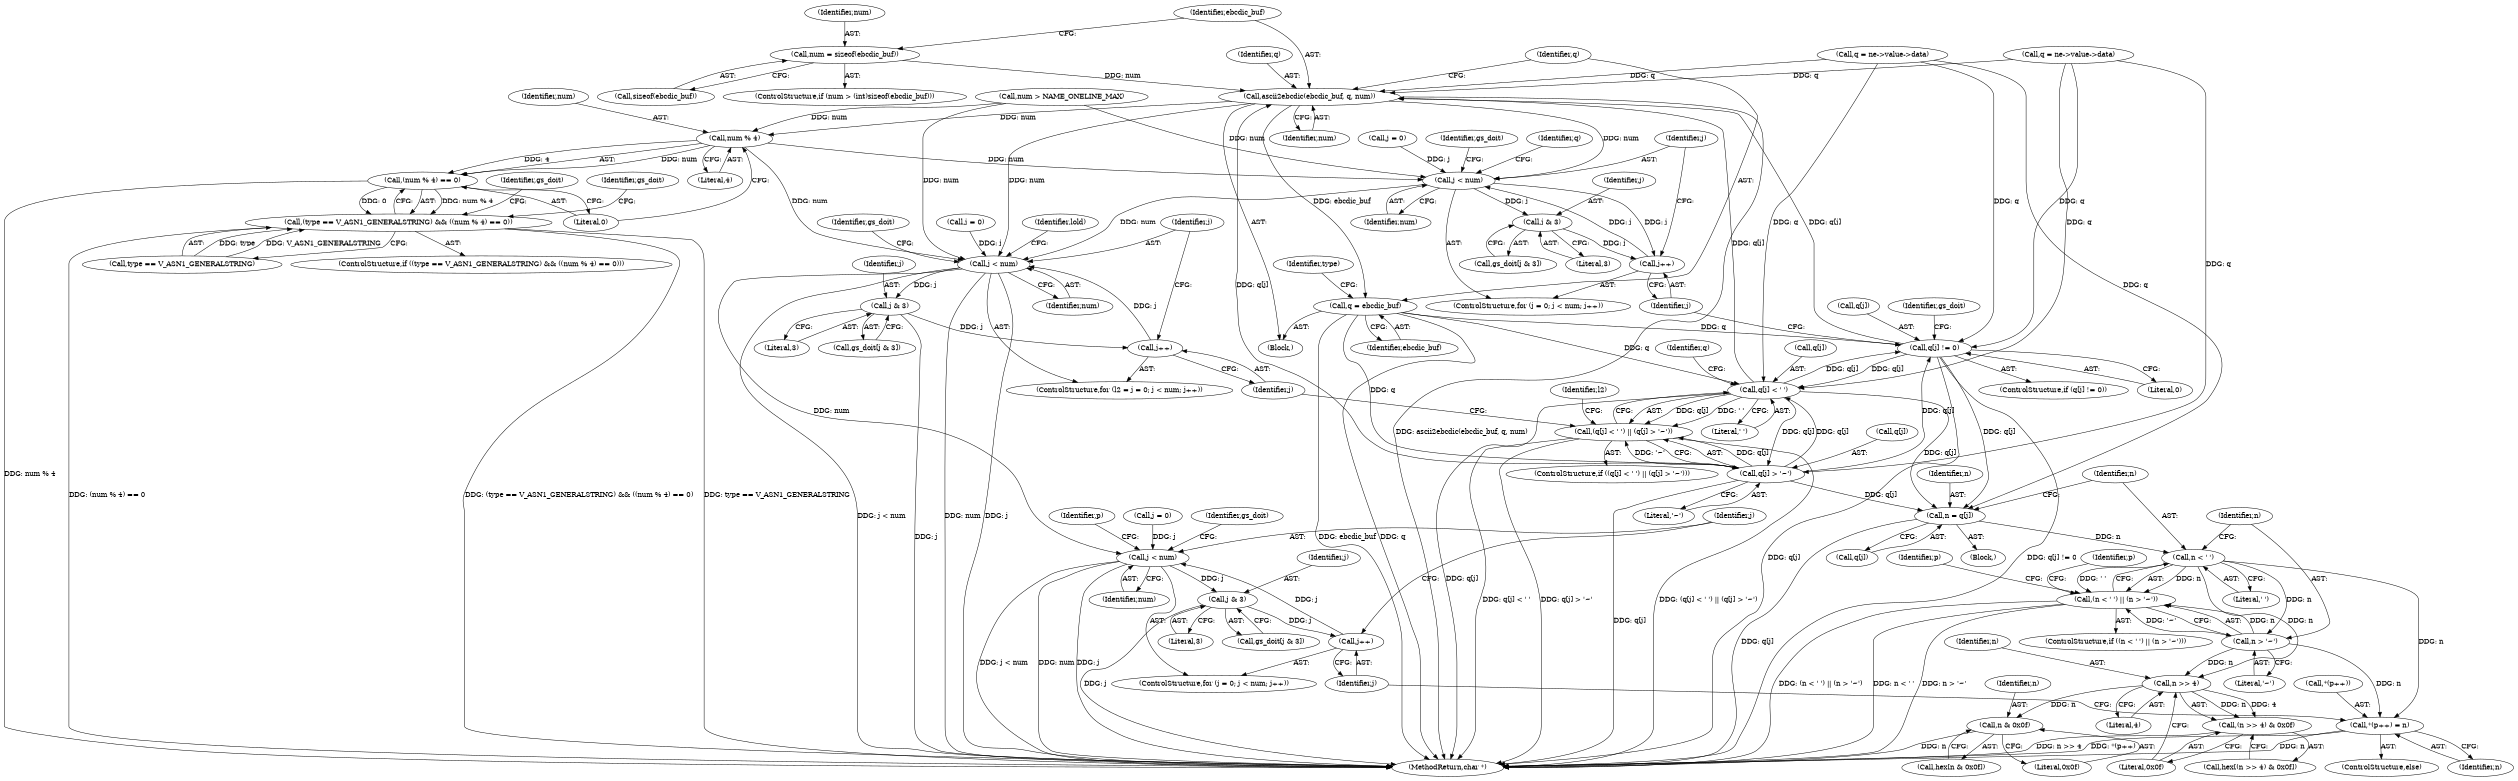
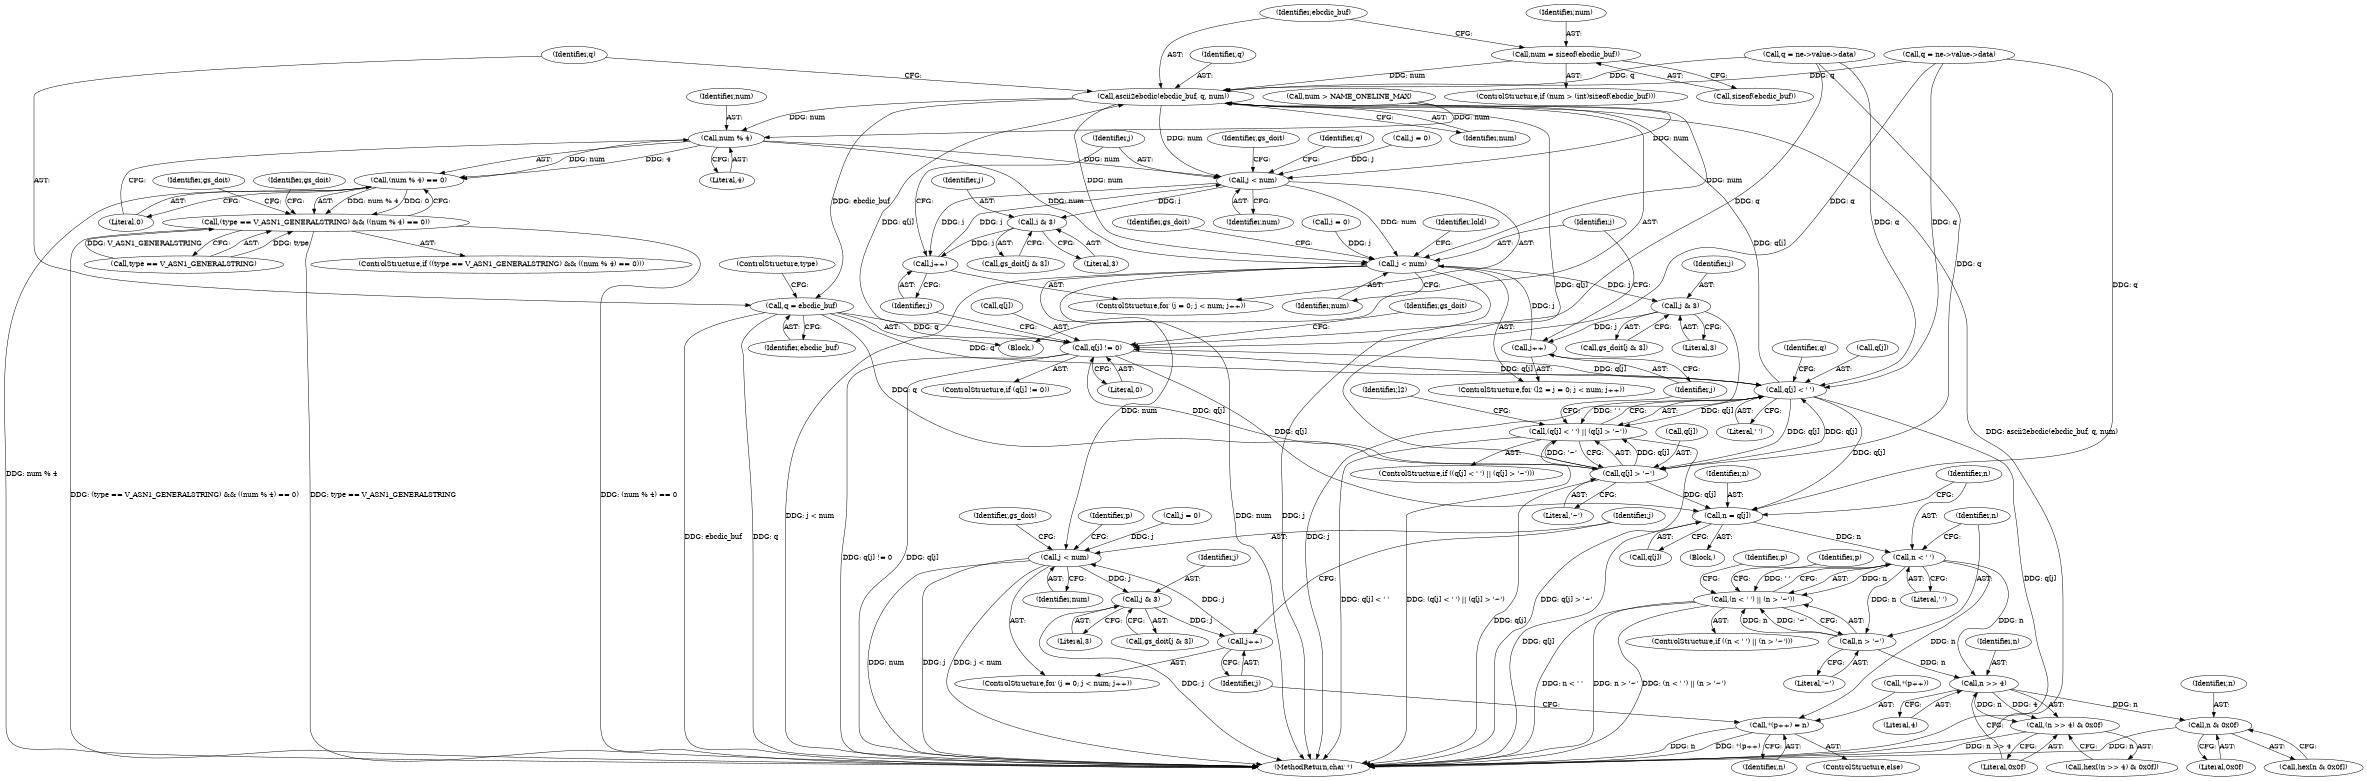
node "(Identifier,type)": label "(Identifier,type)" -> "(ControlStructure,type)"
edge "(Call,n > '~')" -> "(Call,*(p++) = n)": removed, label "DDG: n"
